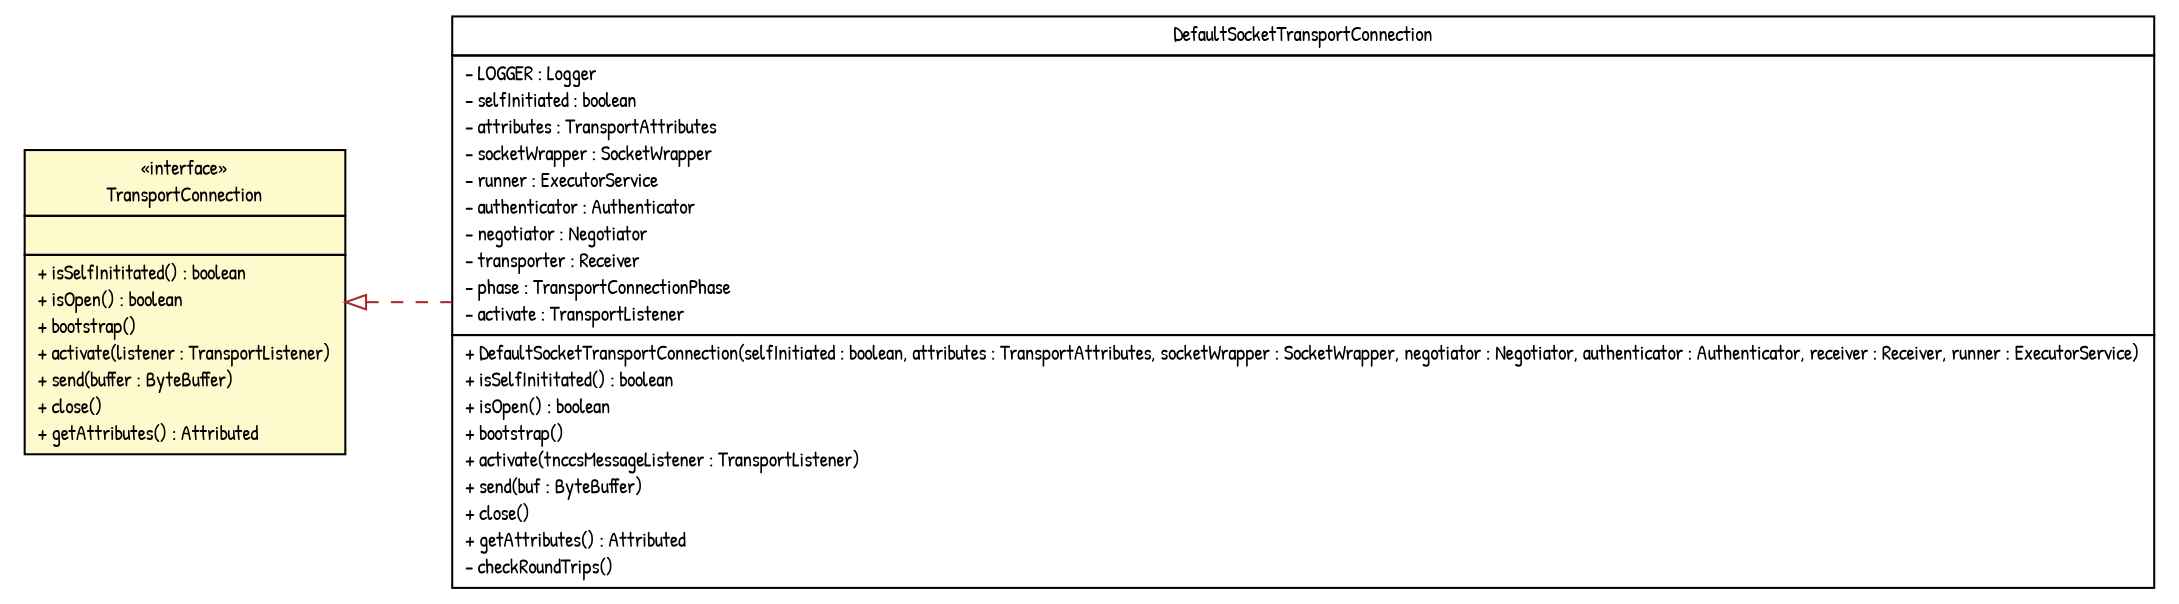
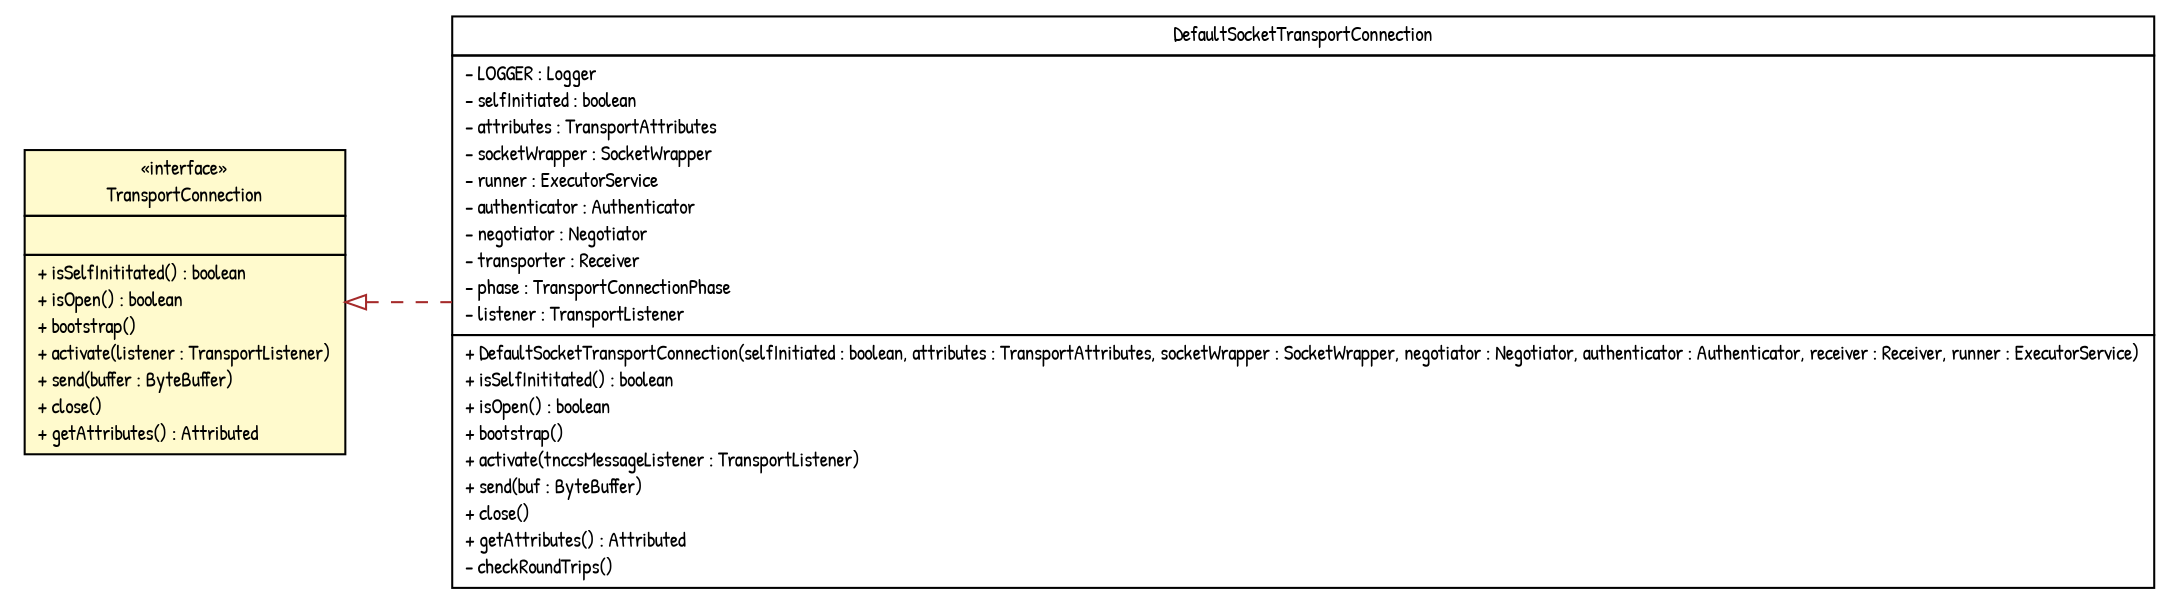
node "DefaultSocketTransportConnection": text "- activate : TransportListener" -> "- listener : TransportListener"
